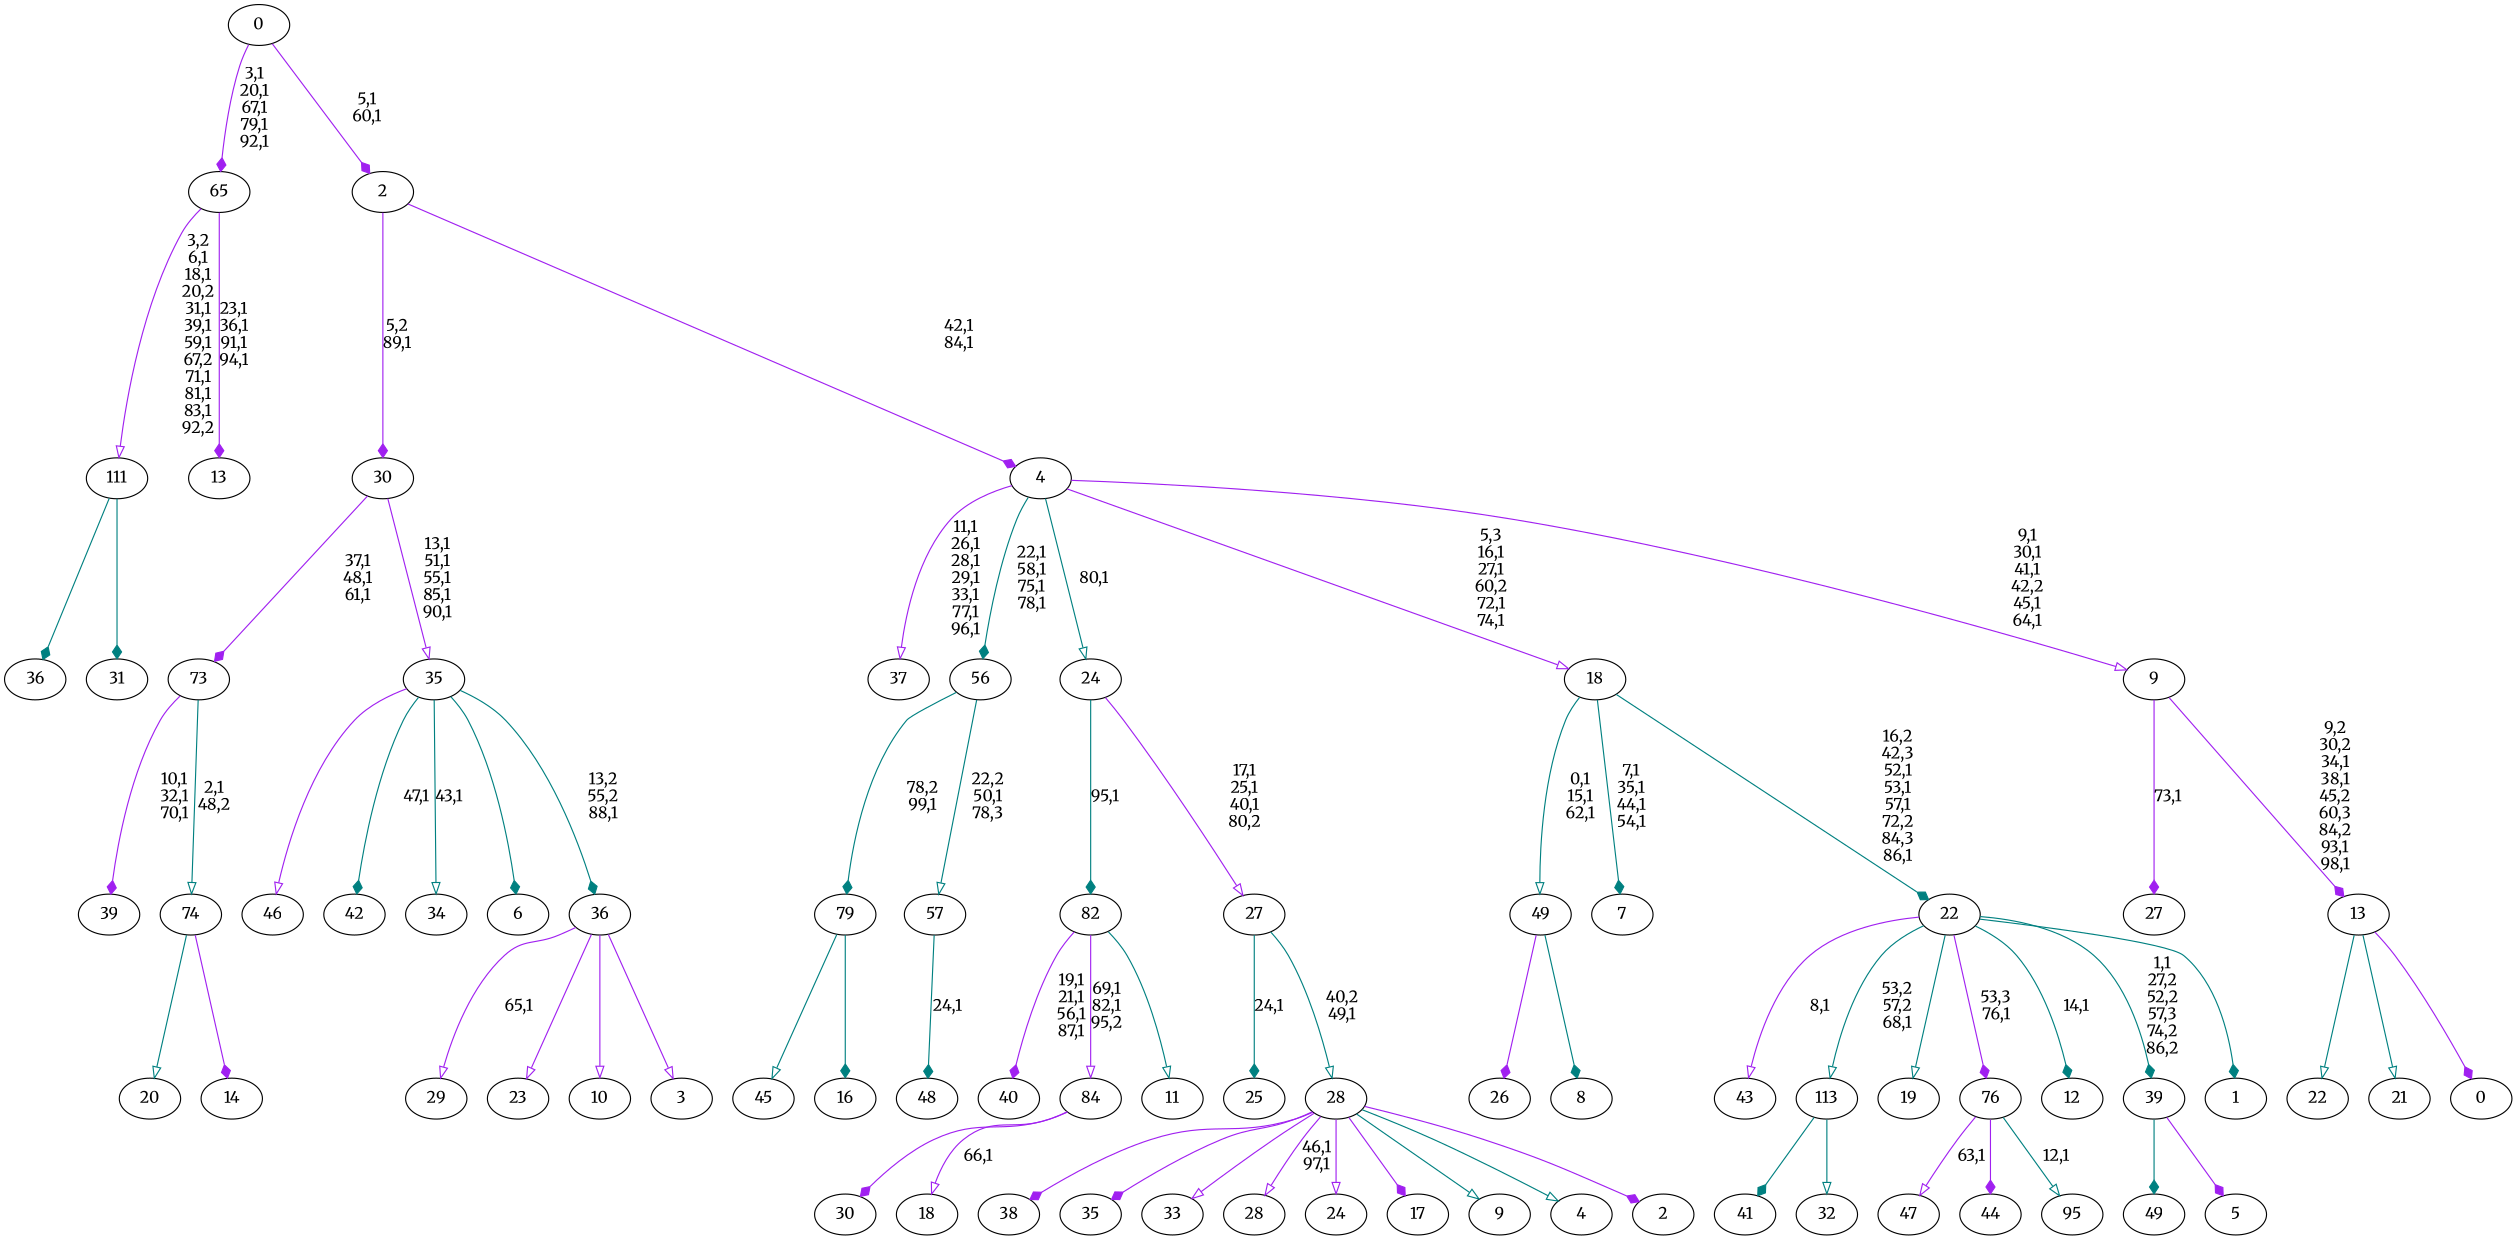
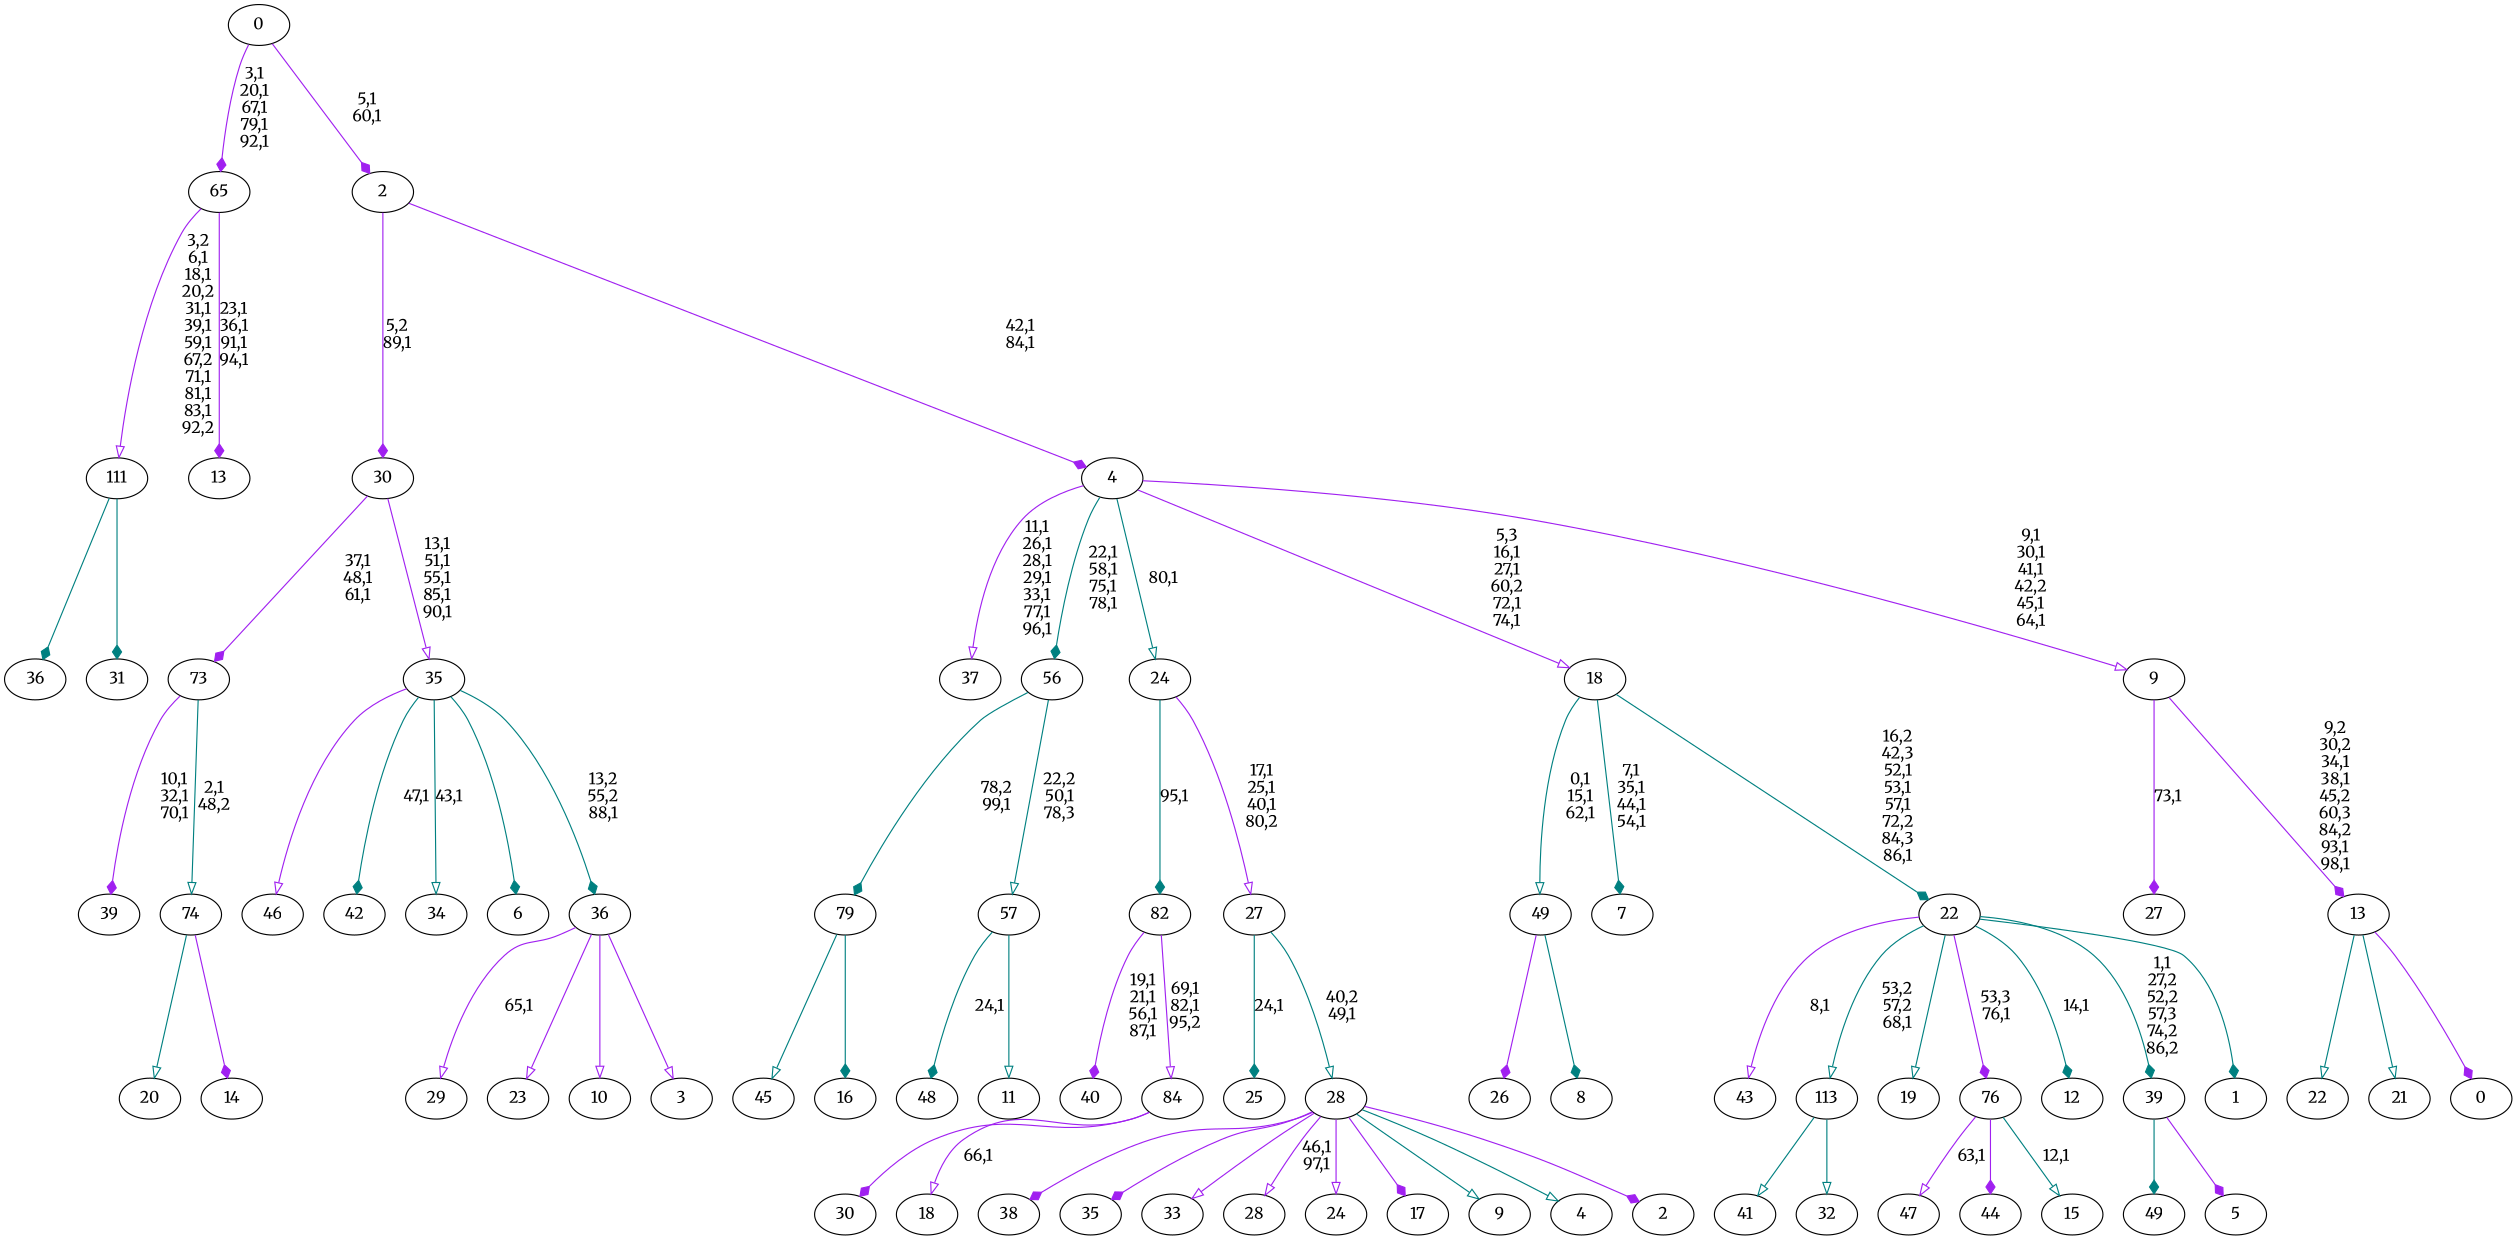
edge "82" -> "11": now "57" -> "11"
edge "113" -> "41": arrowhead diamond -> onormal
node "95": label "95" -> "15"
